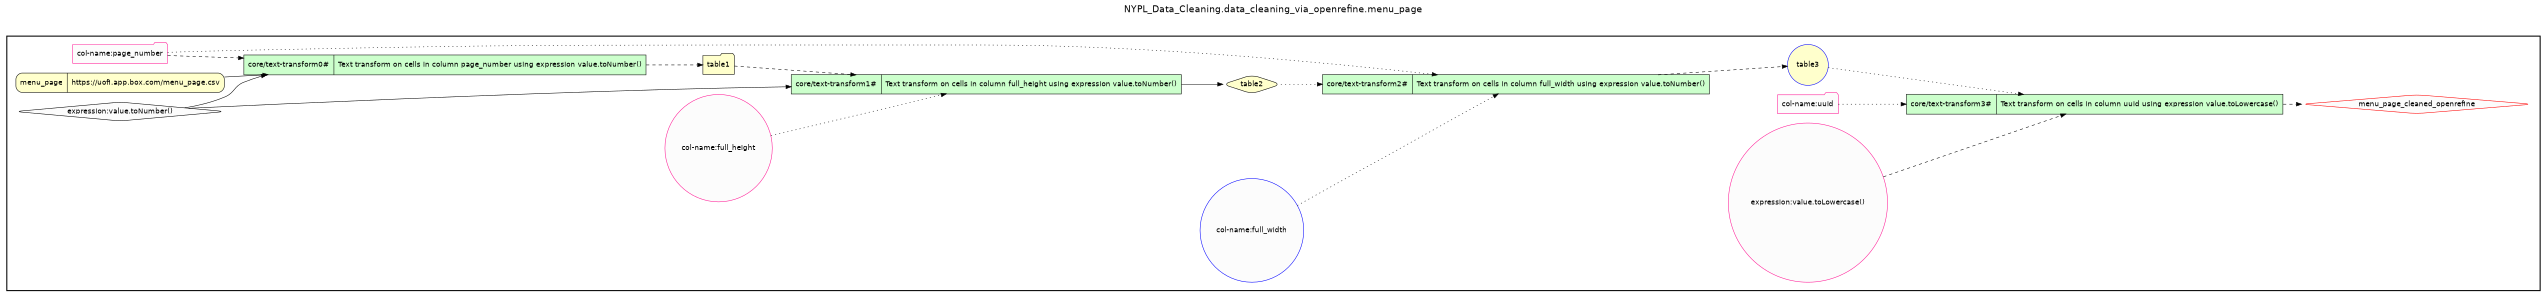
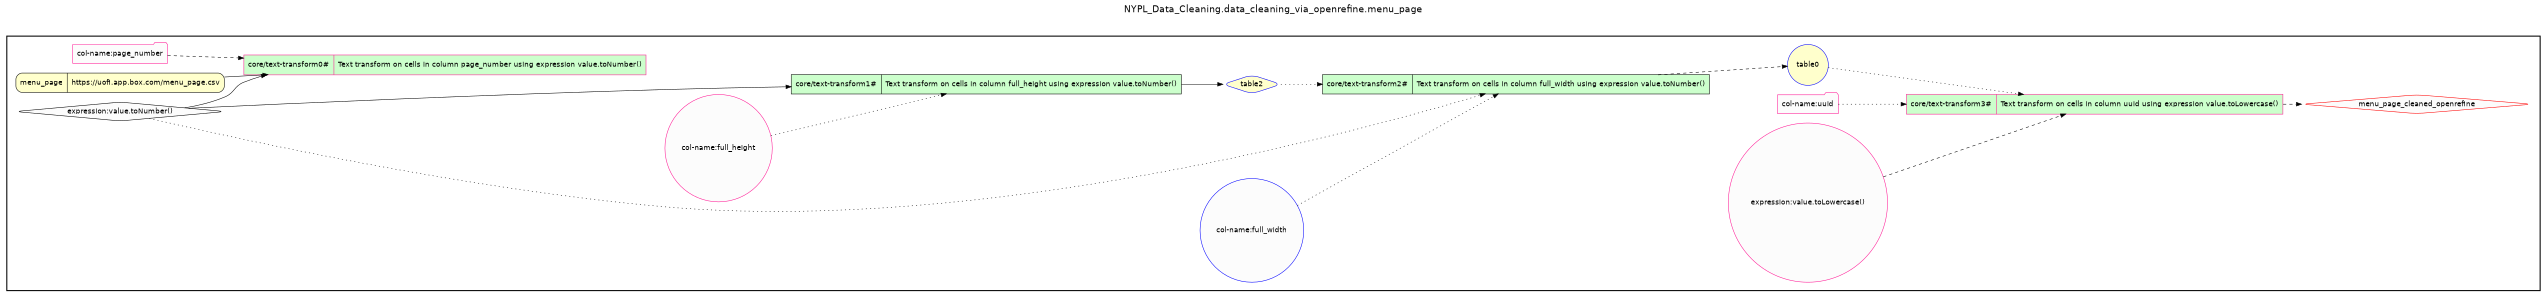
edge "col-name:page_number" -> "core/text-transform2#": now "expression:value.toNumber()" -> "core/text-transform2#"
node "core/text-transform0#": color black -> deeppink
node "table1": removed
node "table3": label "table3" -> "table0"
node "table2": color black -> blue
node "core/text-transform3#": color black -> deeppink
